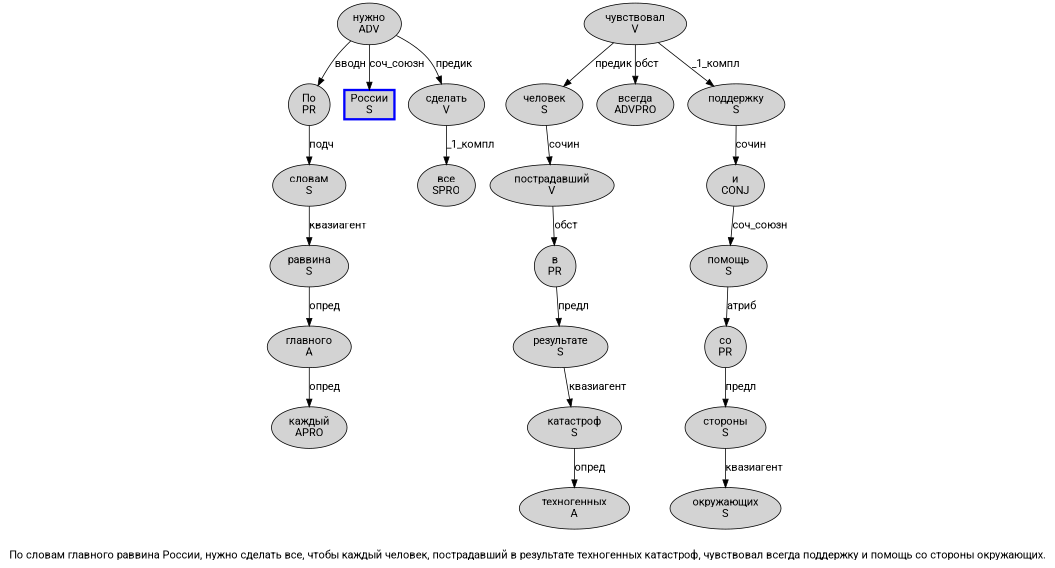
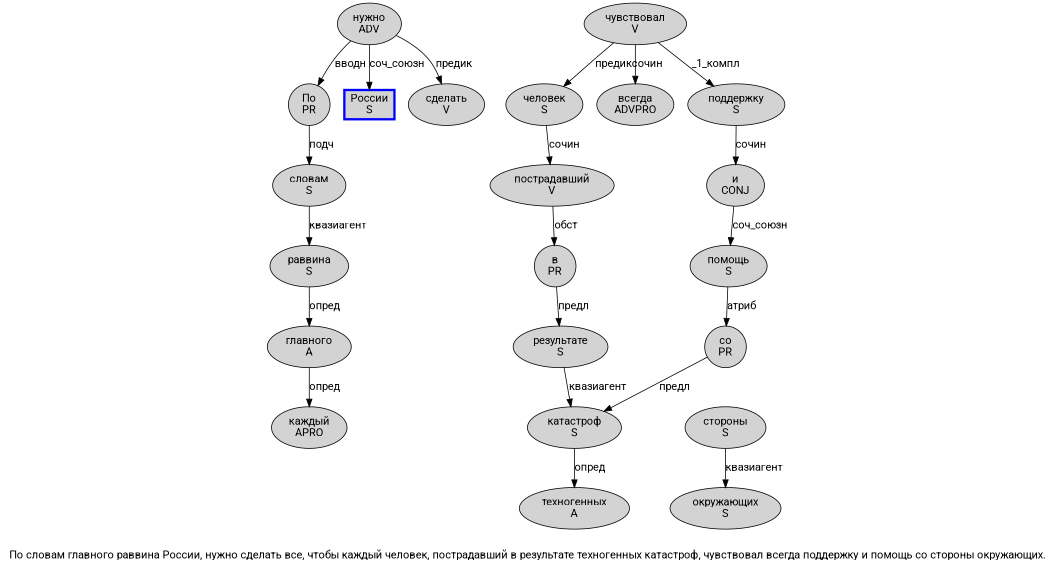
edge "чувствовал V" -> "всегда ADVPRO": label "обст" -> "сочин"
node "все SPRO": removed
edge "со PR" -> "стороны S": now "со PR" -> "катастроф S"
